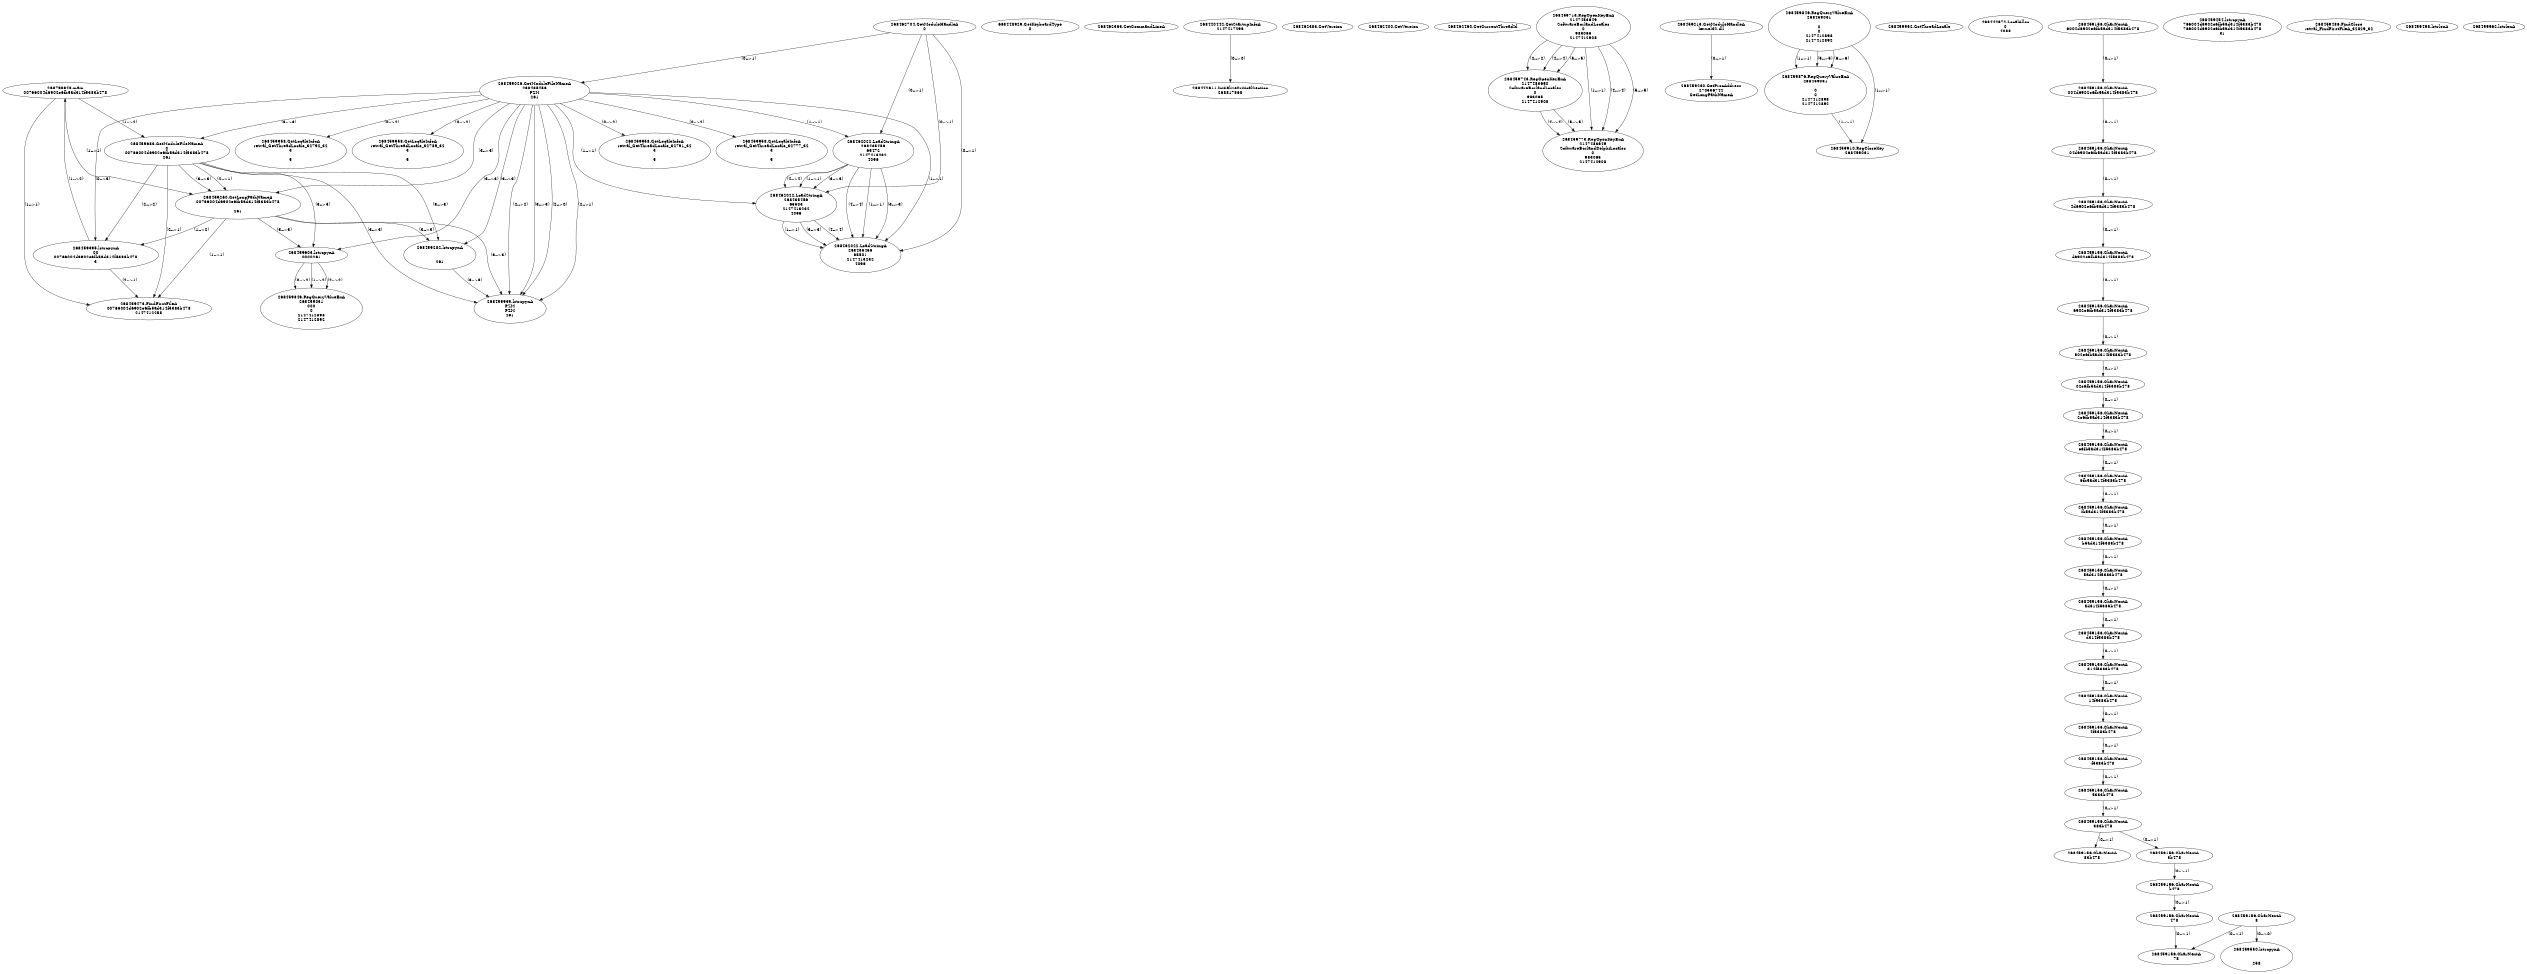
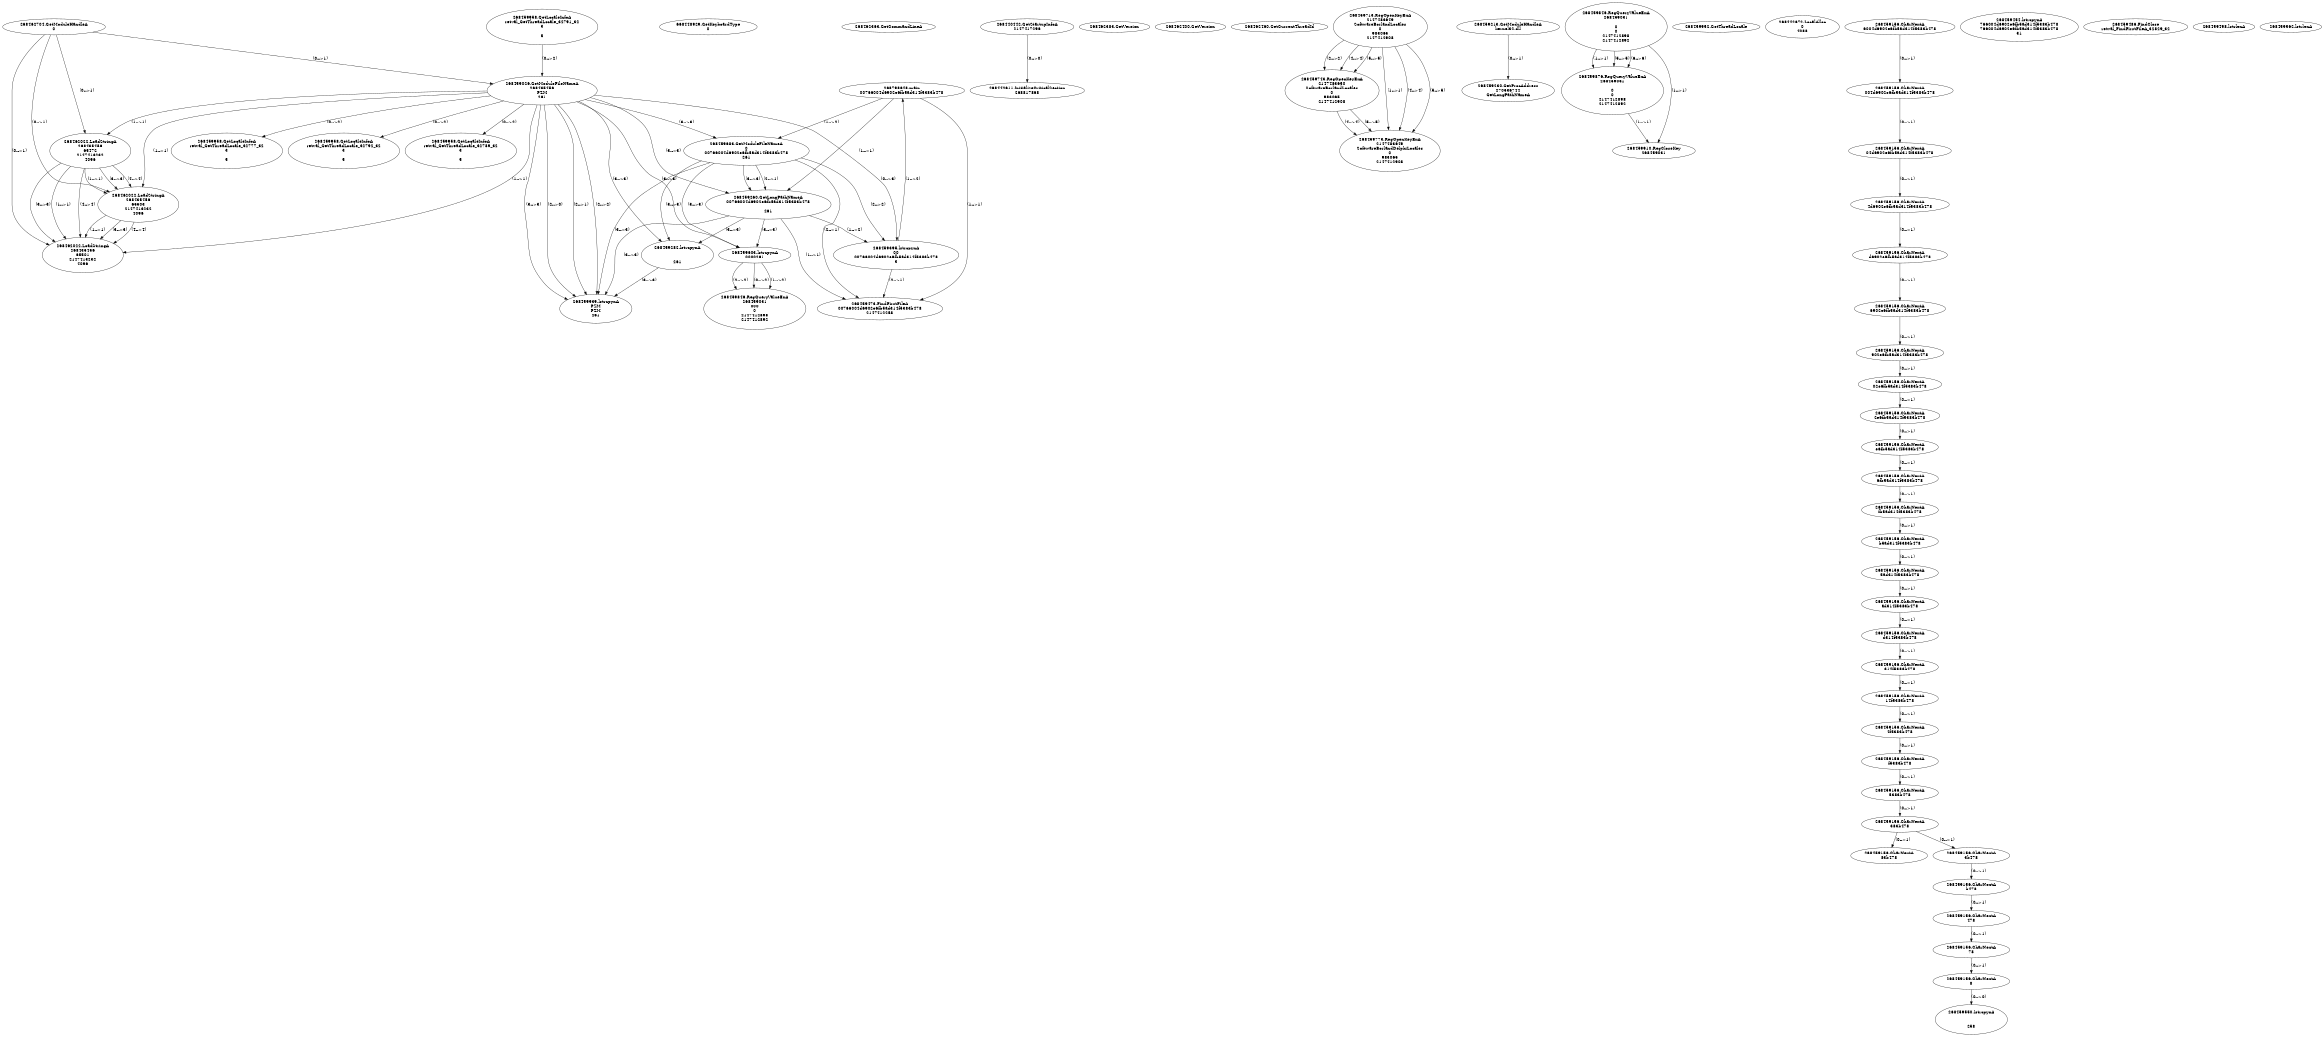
edge "268459026.GetModuleFileNameA 268435456 PZM 261" -> "268459958.GetLocaleInfoA retval_GetThreadLocale_32791_32 3 5": reversed
edge "268459156.CharNextA 8" -> "268459156.CharNextA 78": reversed
